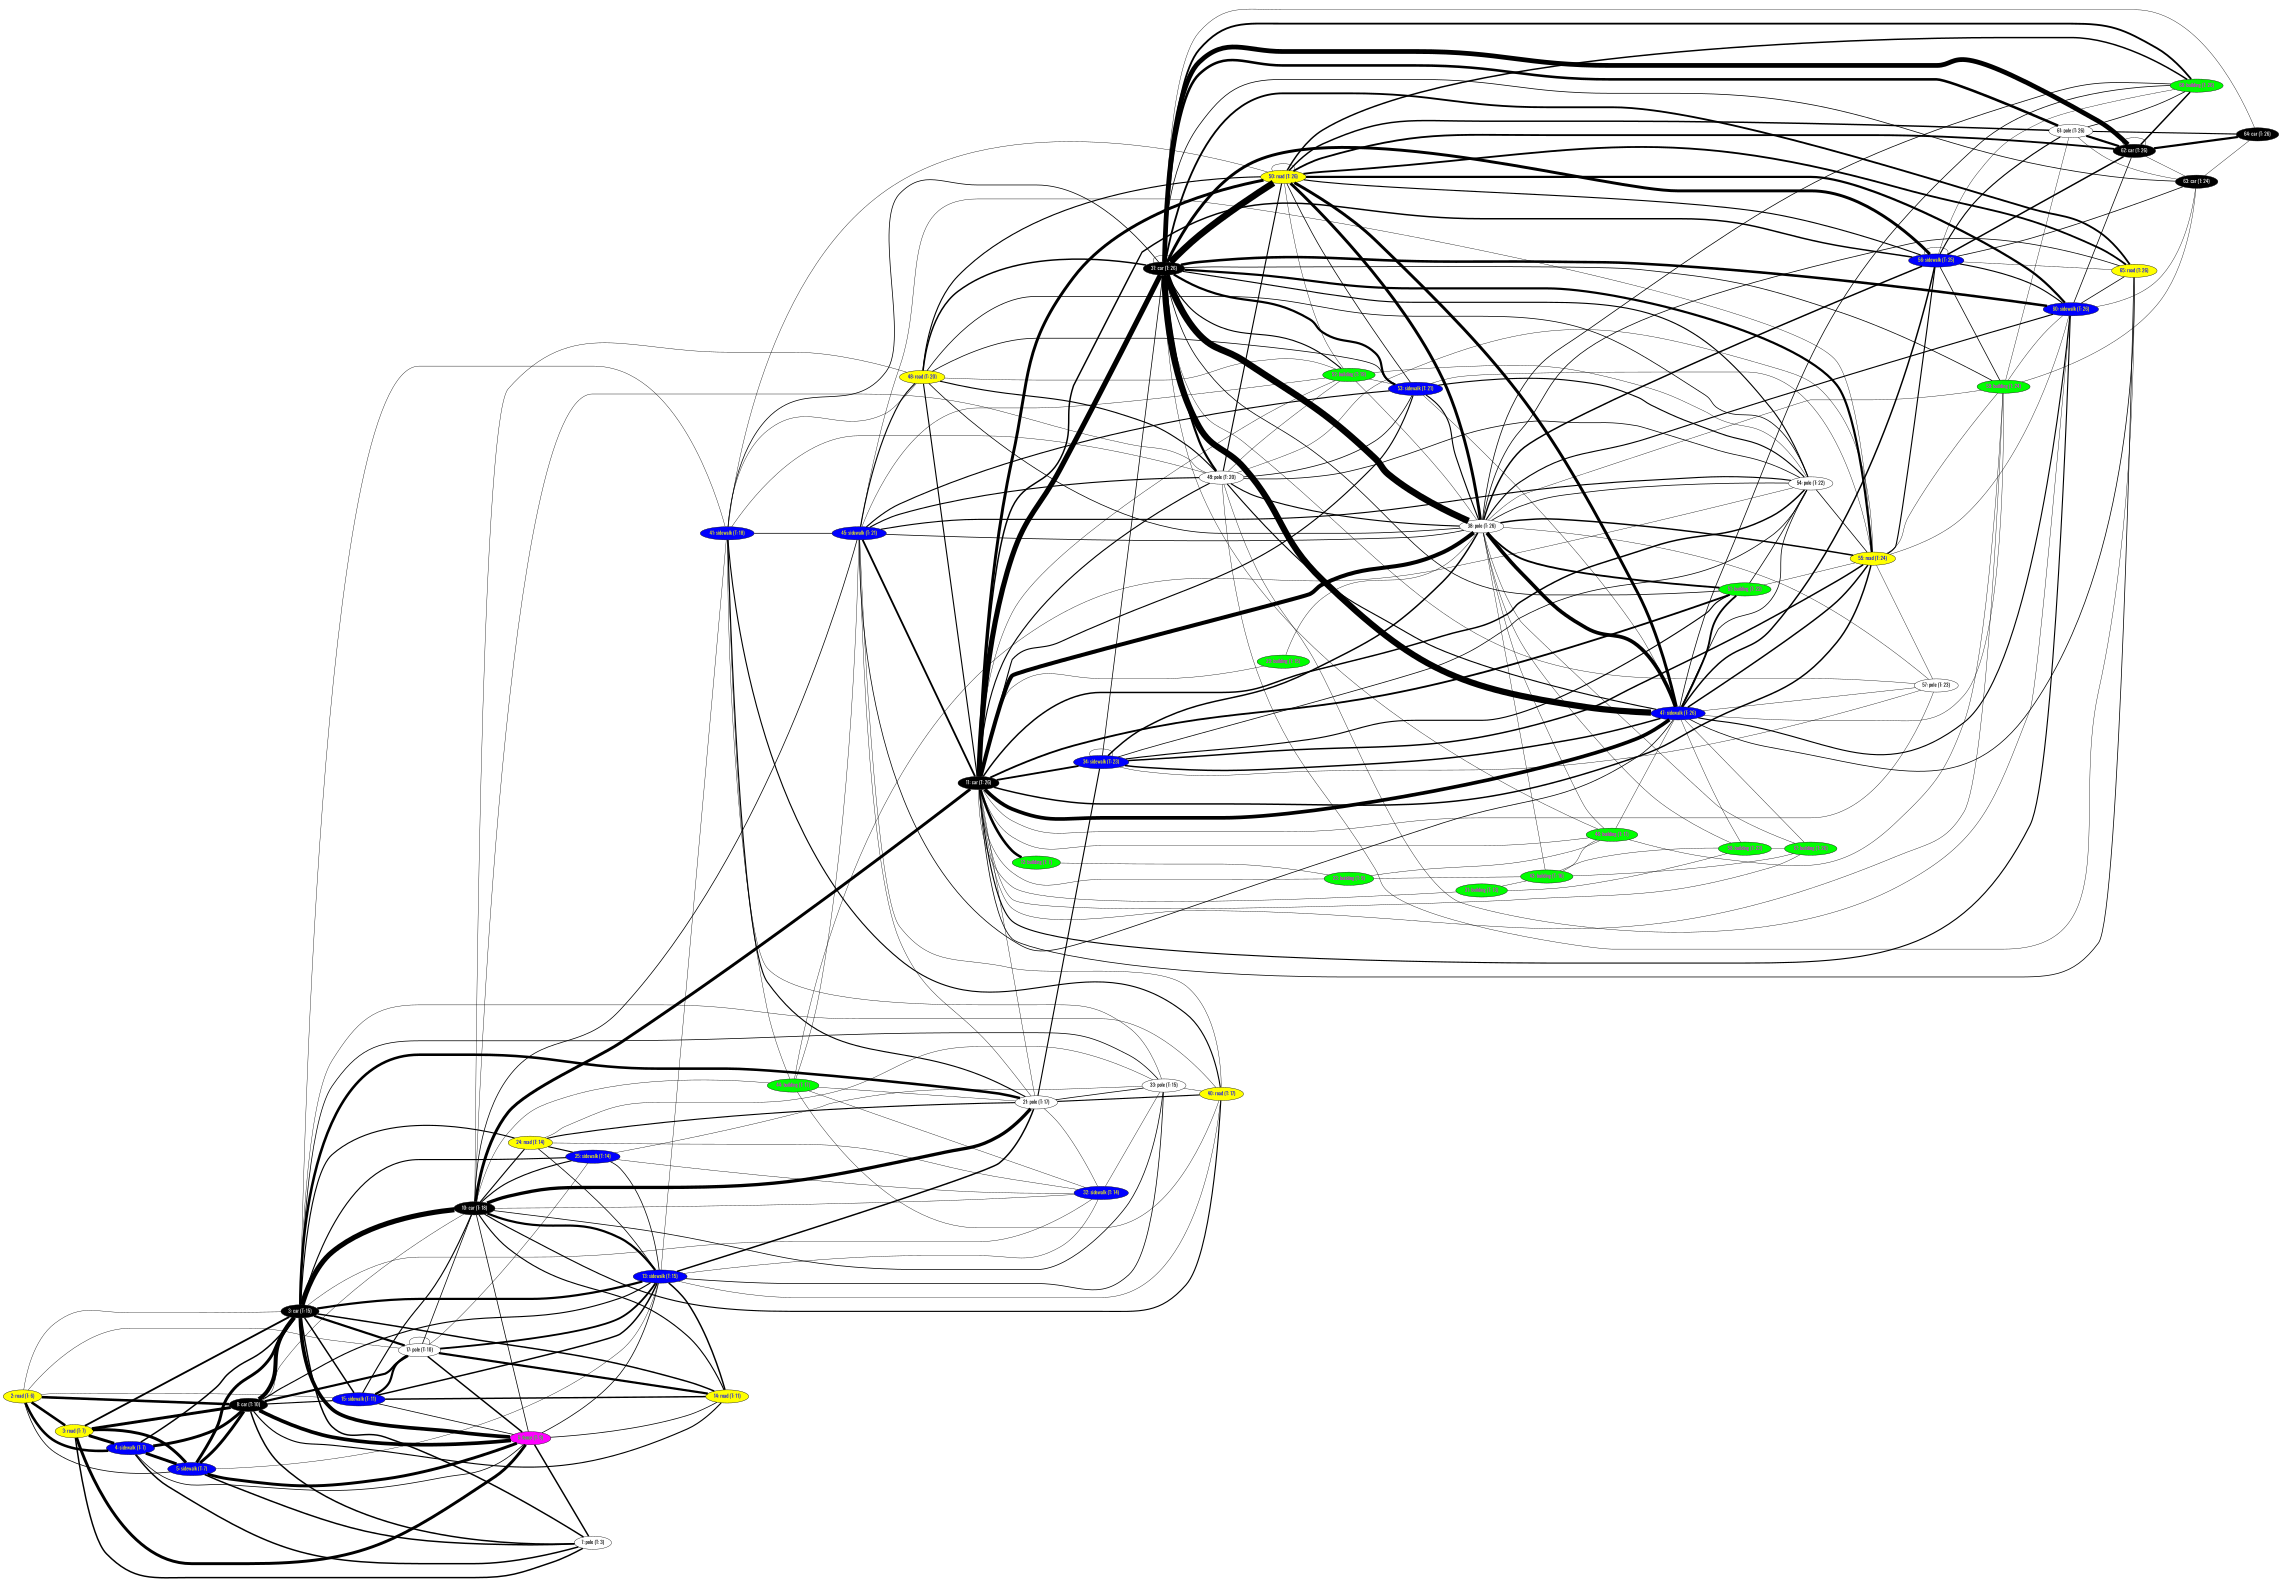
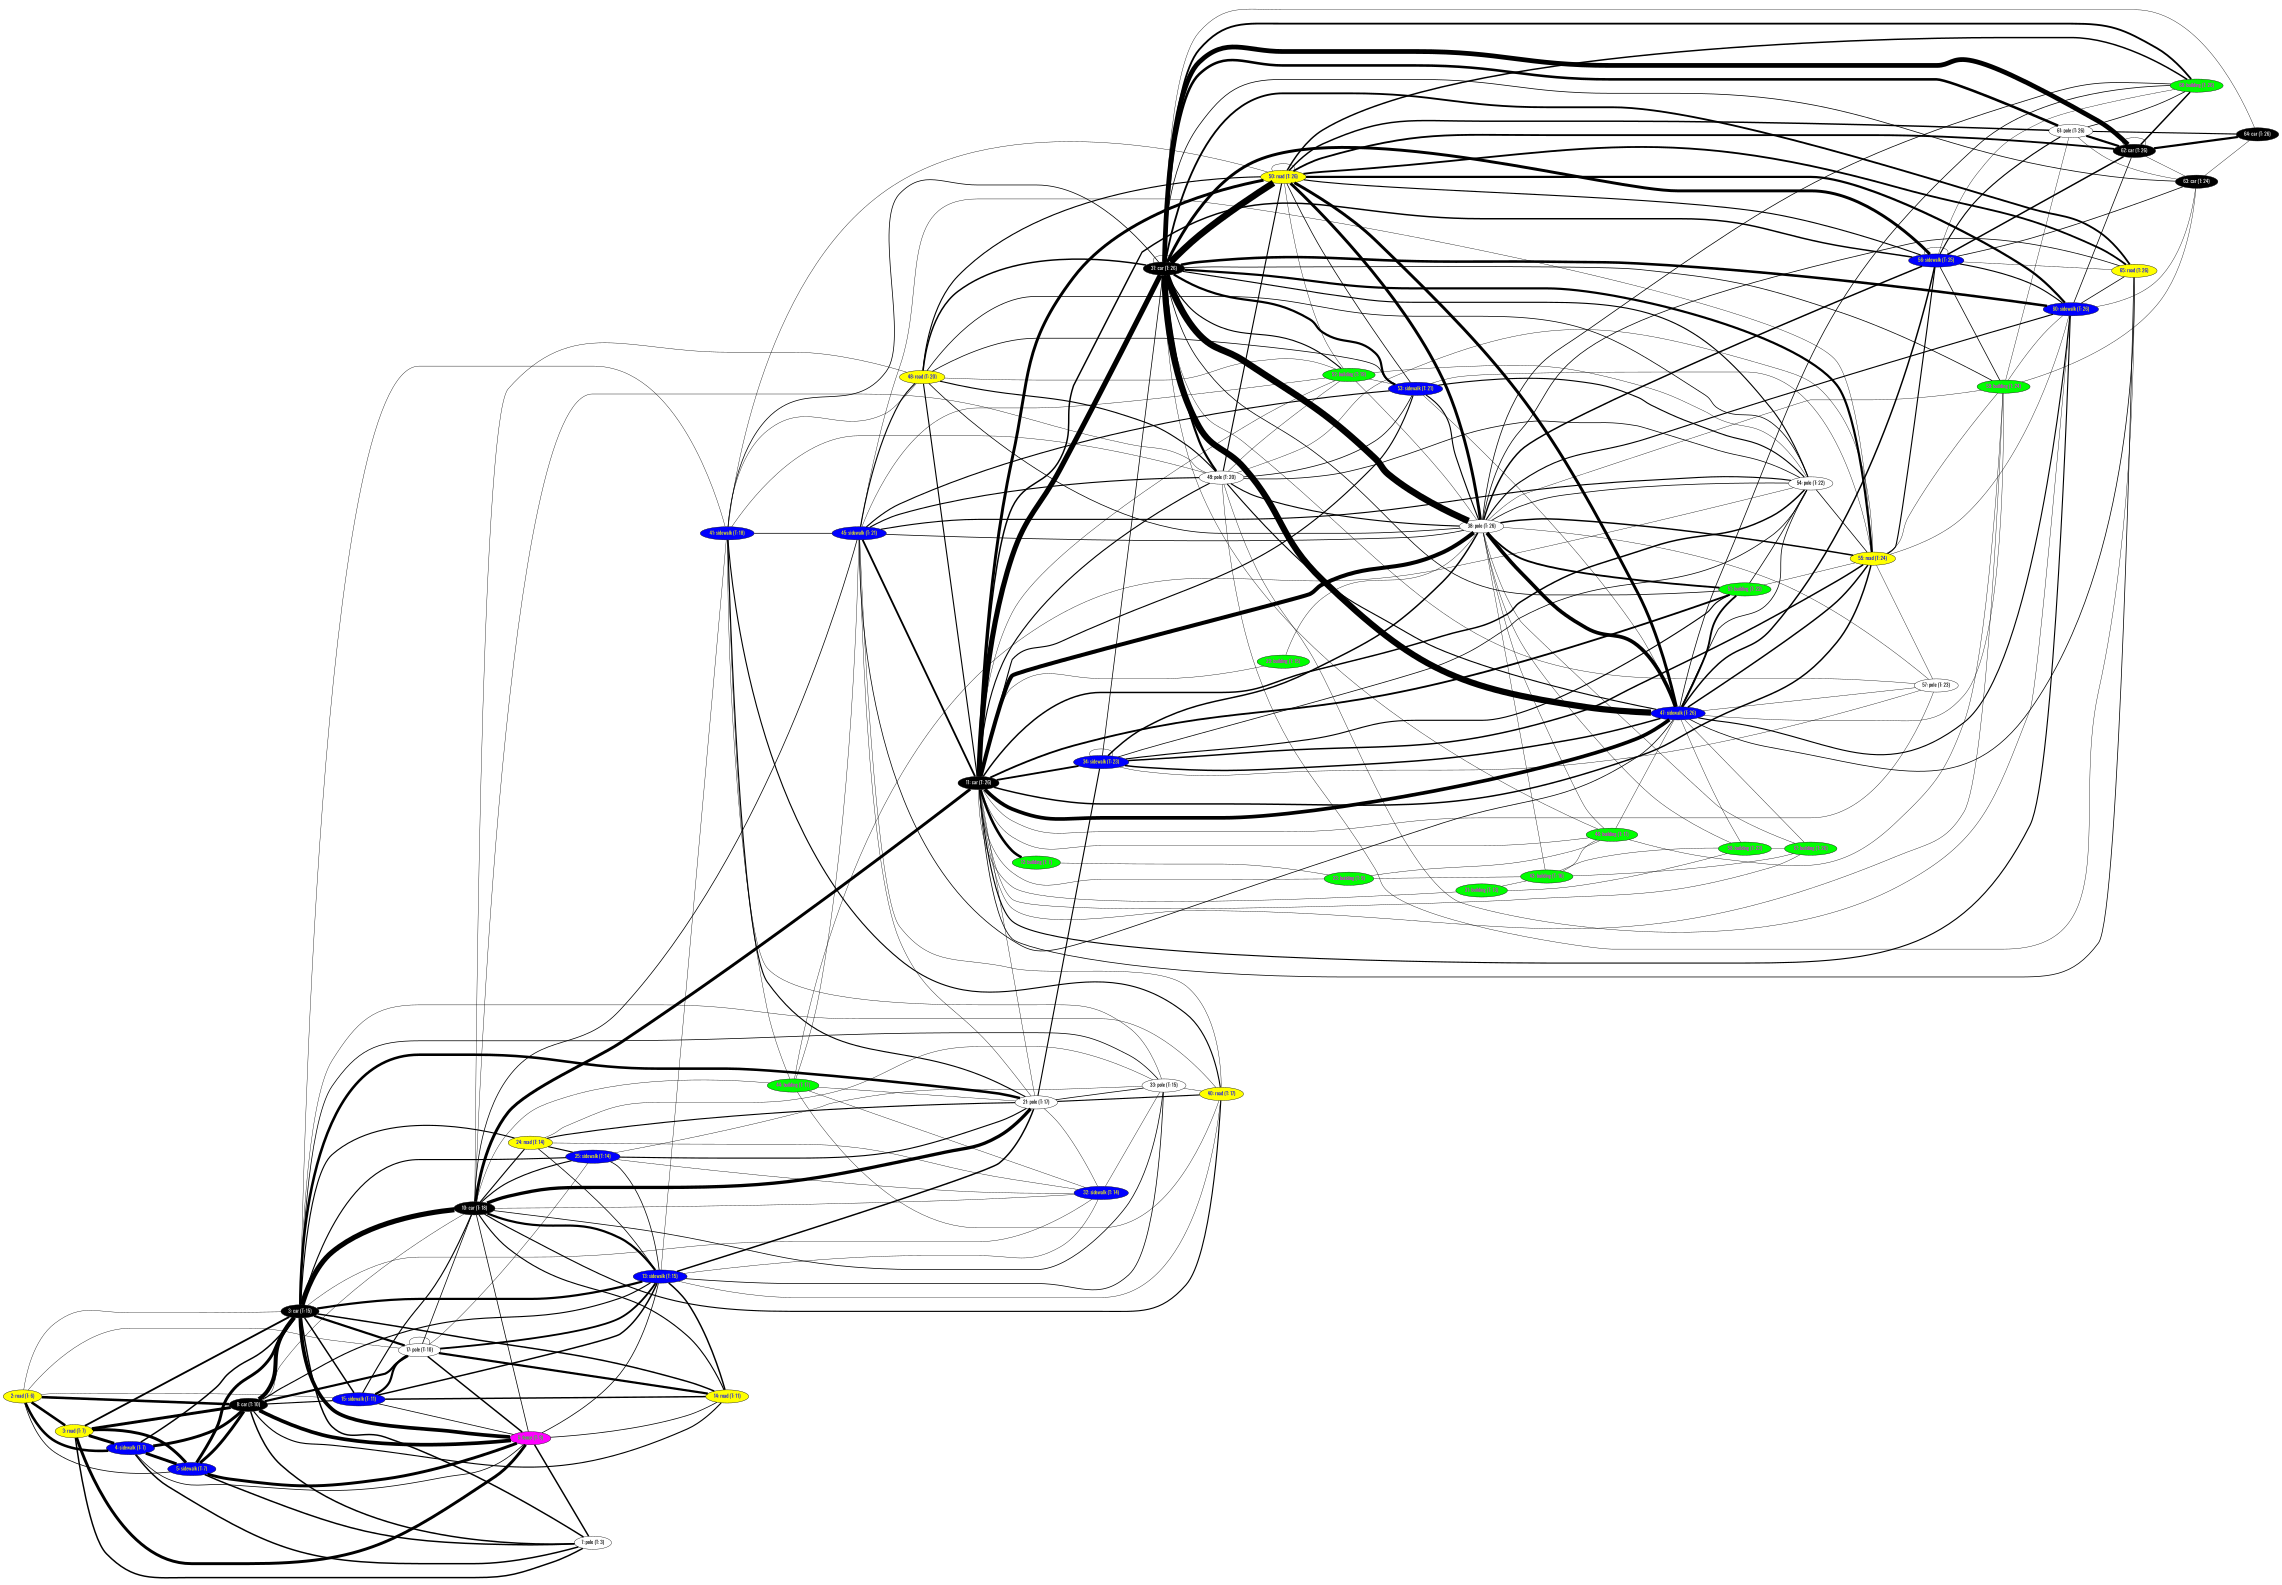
edge "21: pole (T: 17)" -- "25: sidewalk (T: 14)": added
edge "13: sidewalk (T: 15)" -- "5: sidewalk (T: 7)": removed
